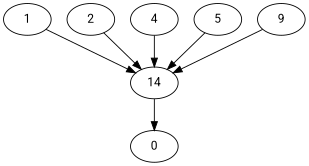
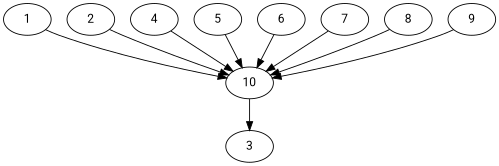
node "6": added
node "7": added
node "8": added
node "14": label "14" -> "10"
node "0": label "0" -> "3"
